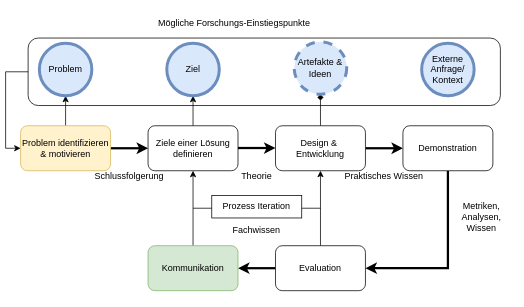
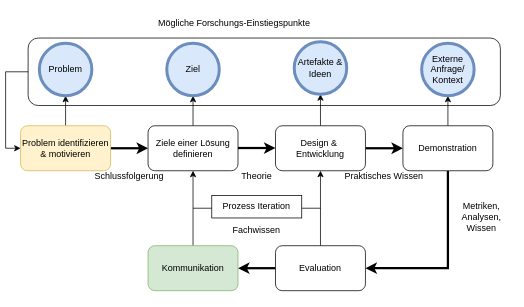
node "Artefakte & Ideen": style dashed -> solid
edge "Design & Entwicklung" -> "Artefakte & Ideen": arrowhead diamond -> classic
edge "Demonstration" -> "Externe Anfrage/ Kontext": added
